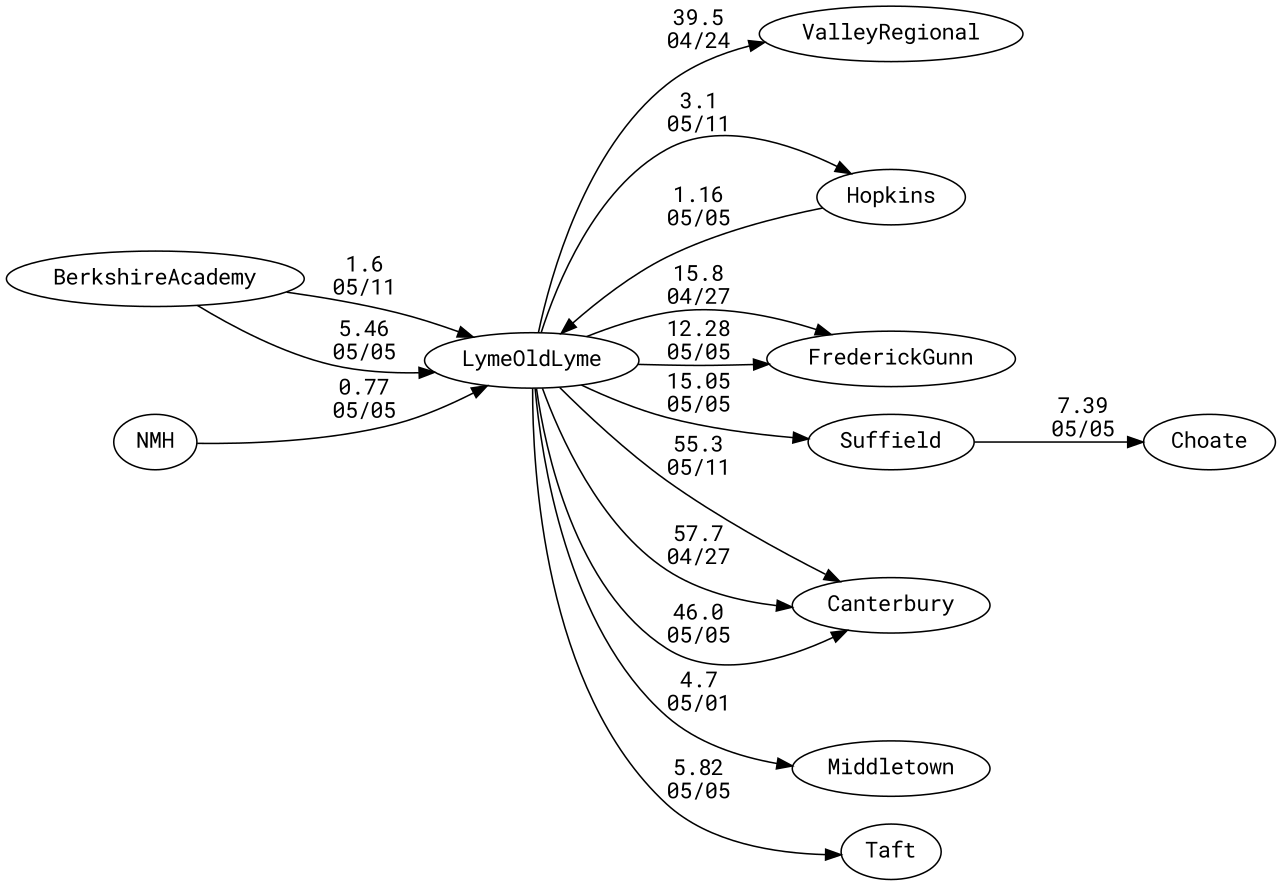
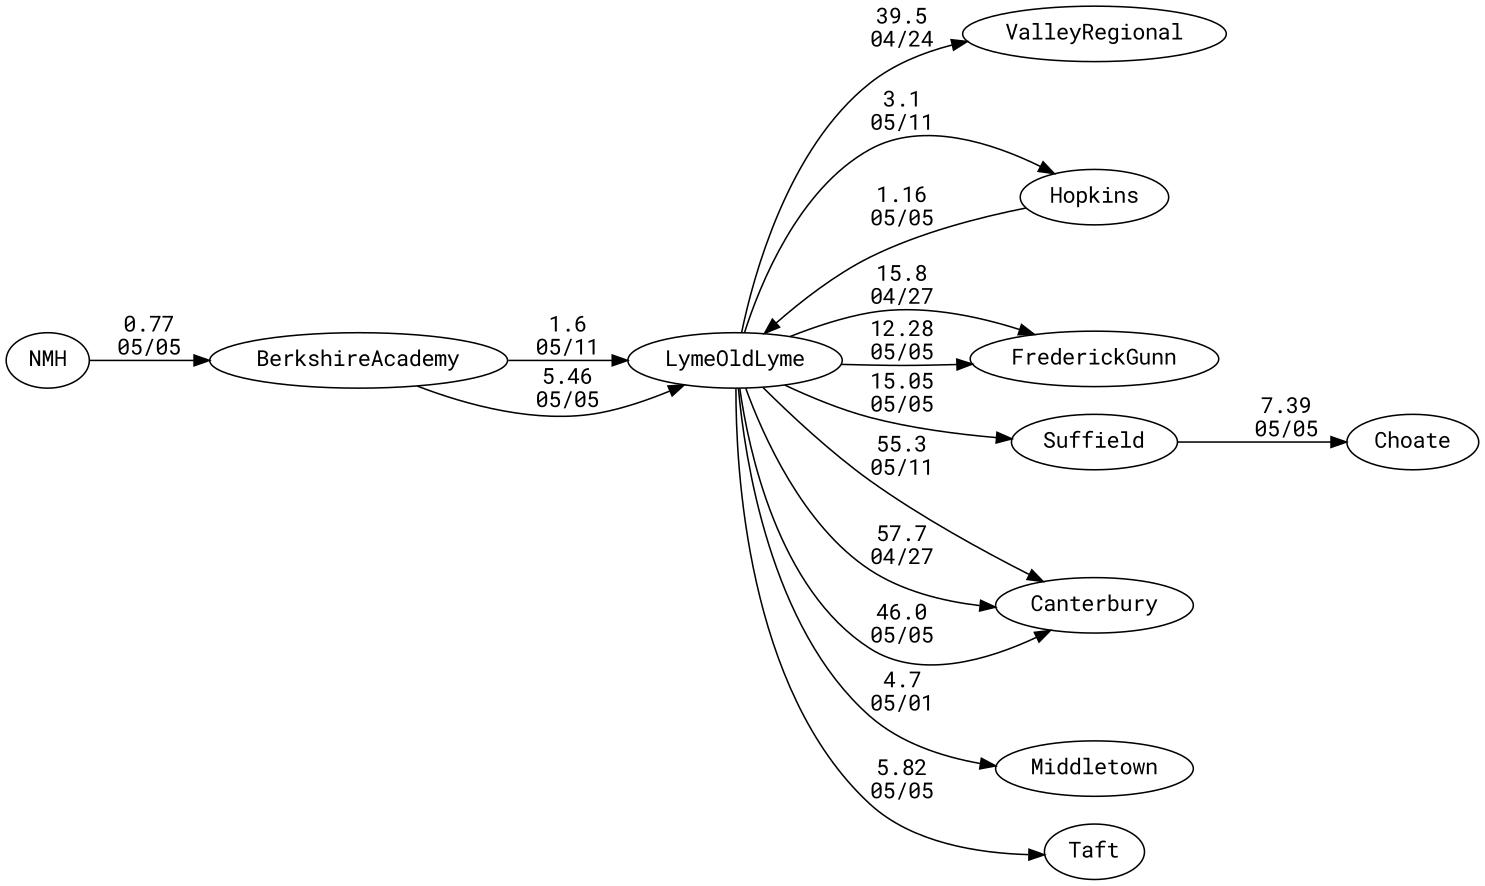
edge "NMH" -> "LymeOldLyme": now "NMH" -> "BerkshireAcademy"
